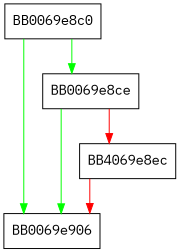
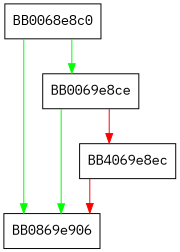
node "BB0069e8c0": label "BB0069e8c0" -> "BB0068e8c0"
node "BB0069e906": label "BB0069e906" -> "BB0869e906"
